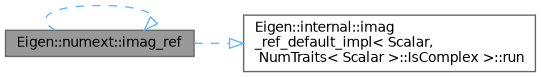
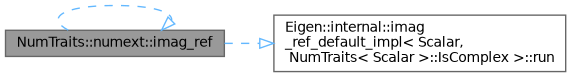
node "Eigen::numext::imag_ref": label "Eigen::numext::imag_ref" -> "NumTraits::numext::imag_ref"
